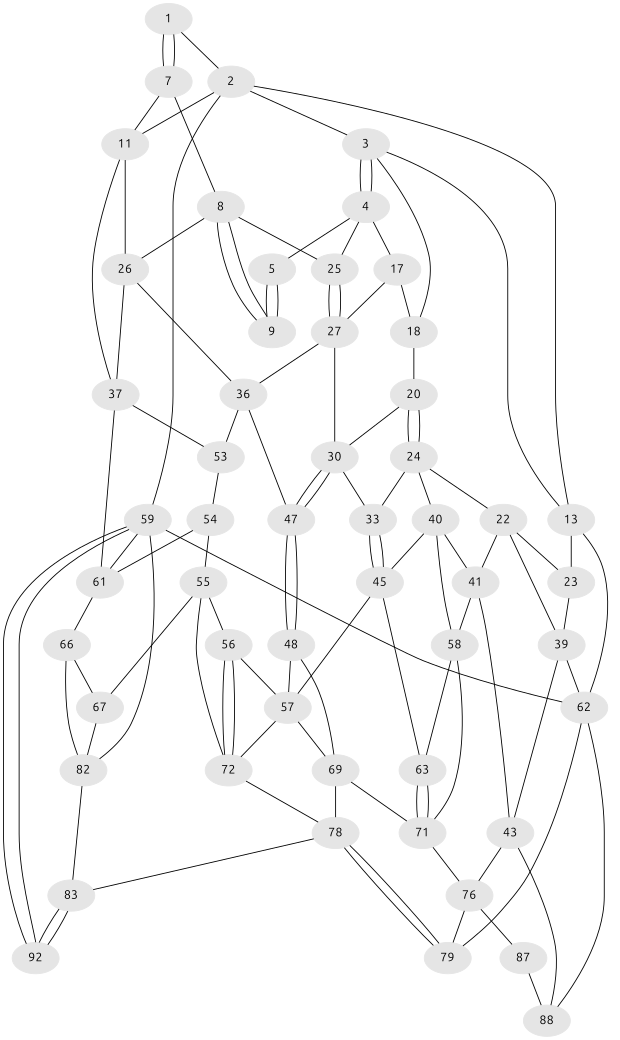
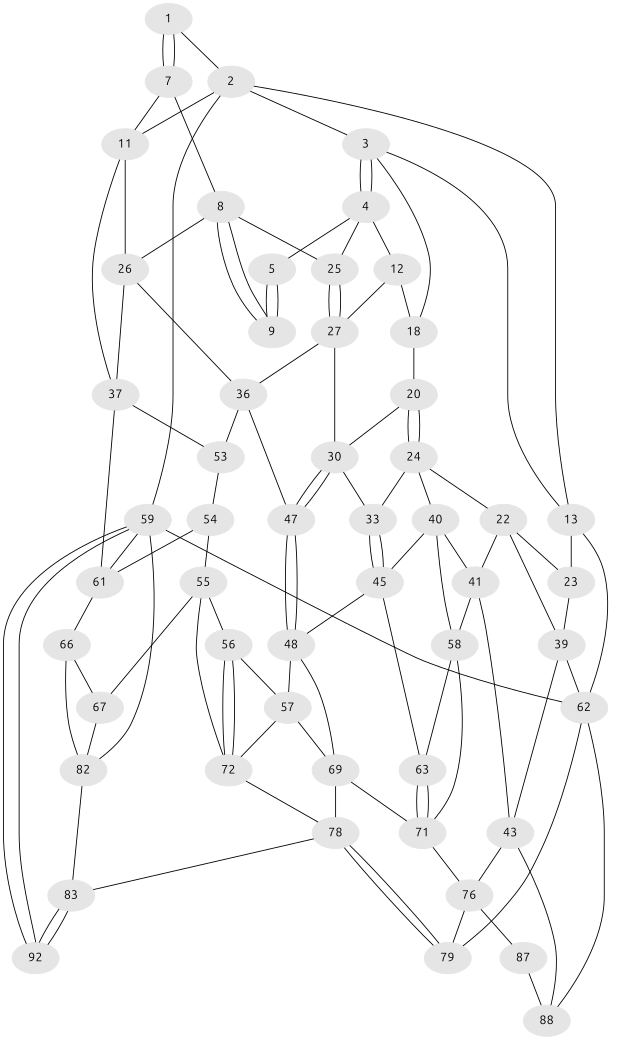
node "17": label "17" -> "12"
edge "45" -- "57": now "45" -- "48"
